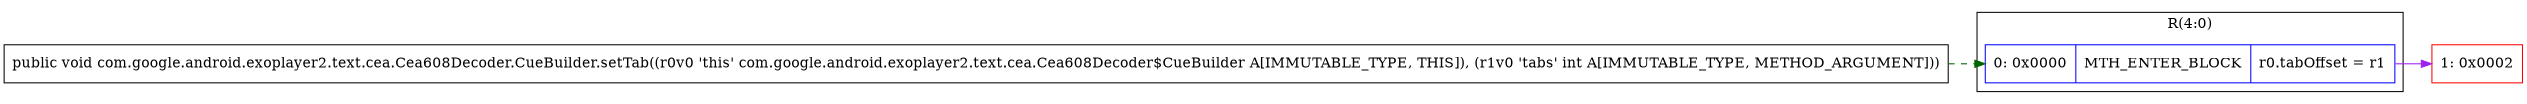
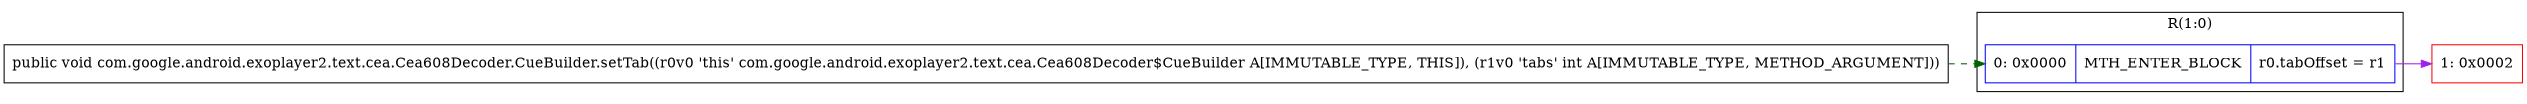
cluster "R(4:0)": label "R(4:0)" -> "R(1:0)"
